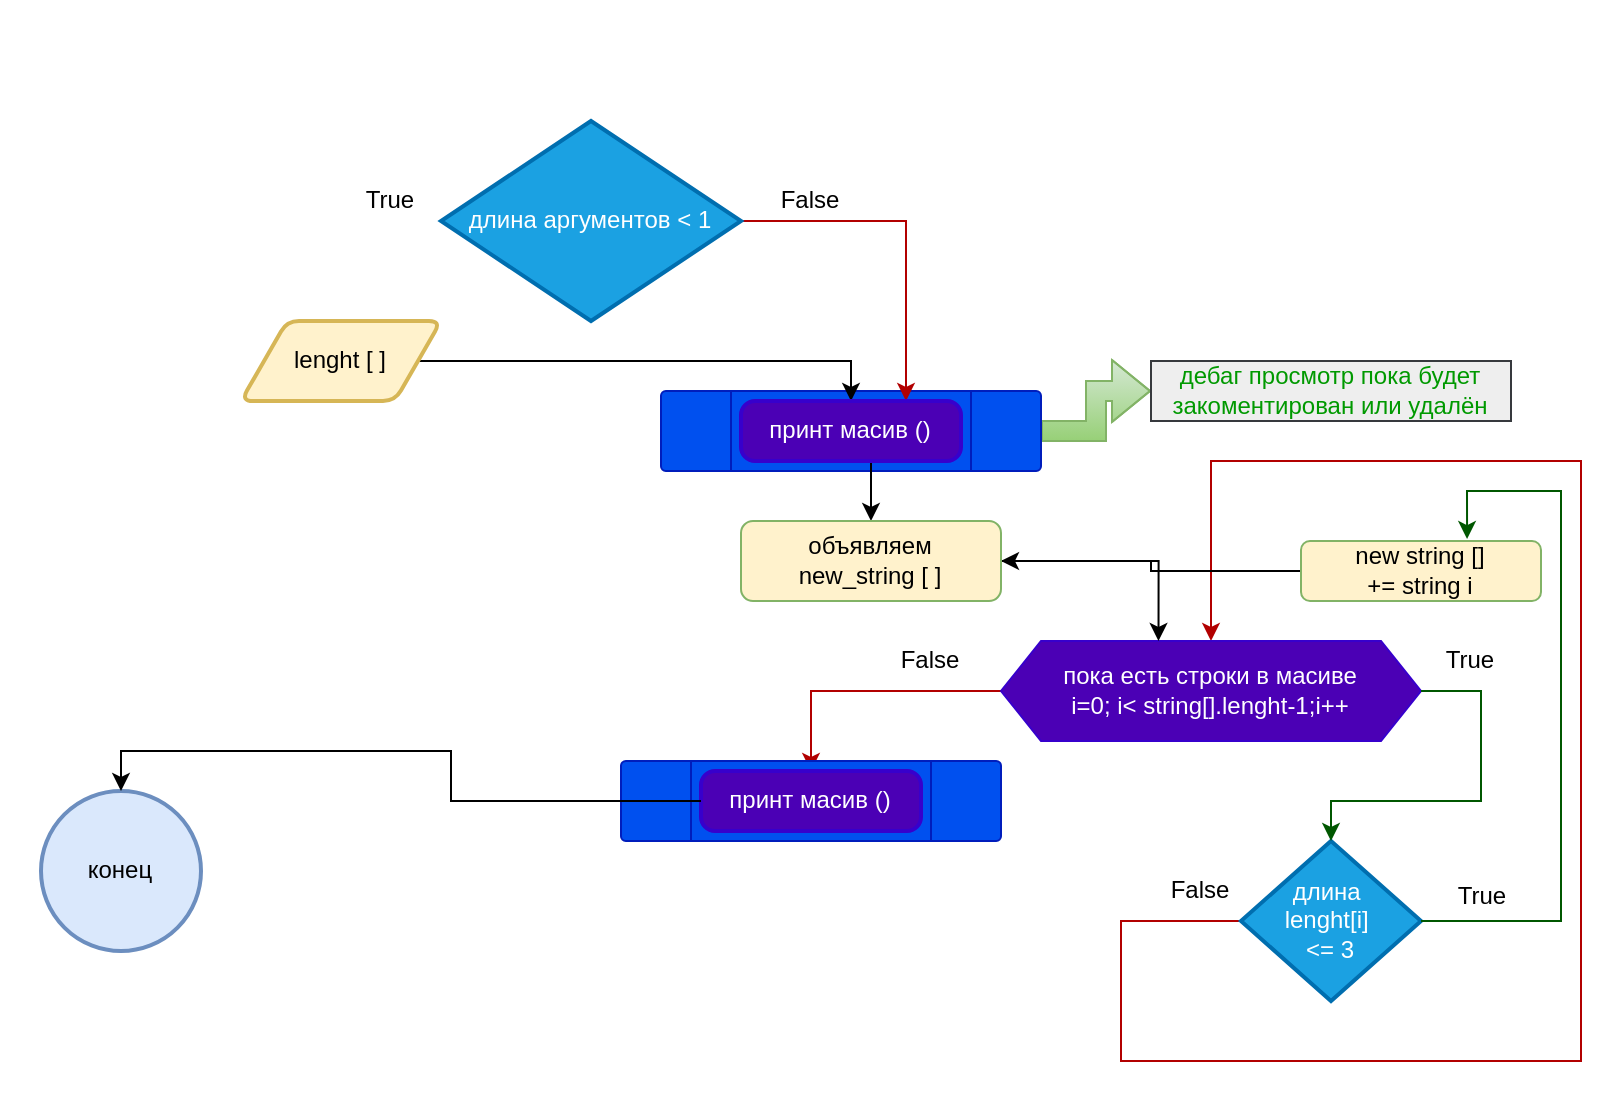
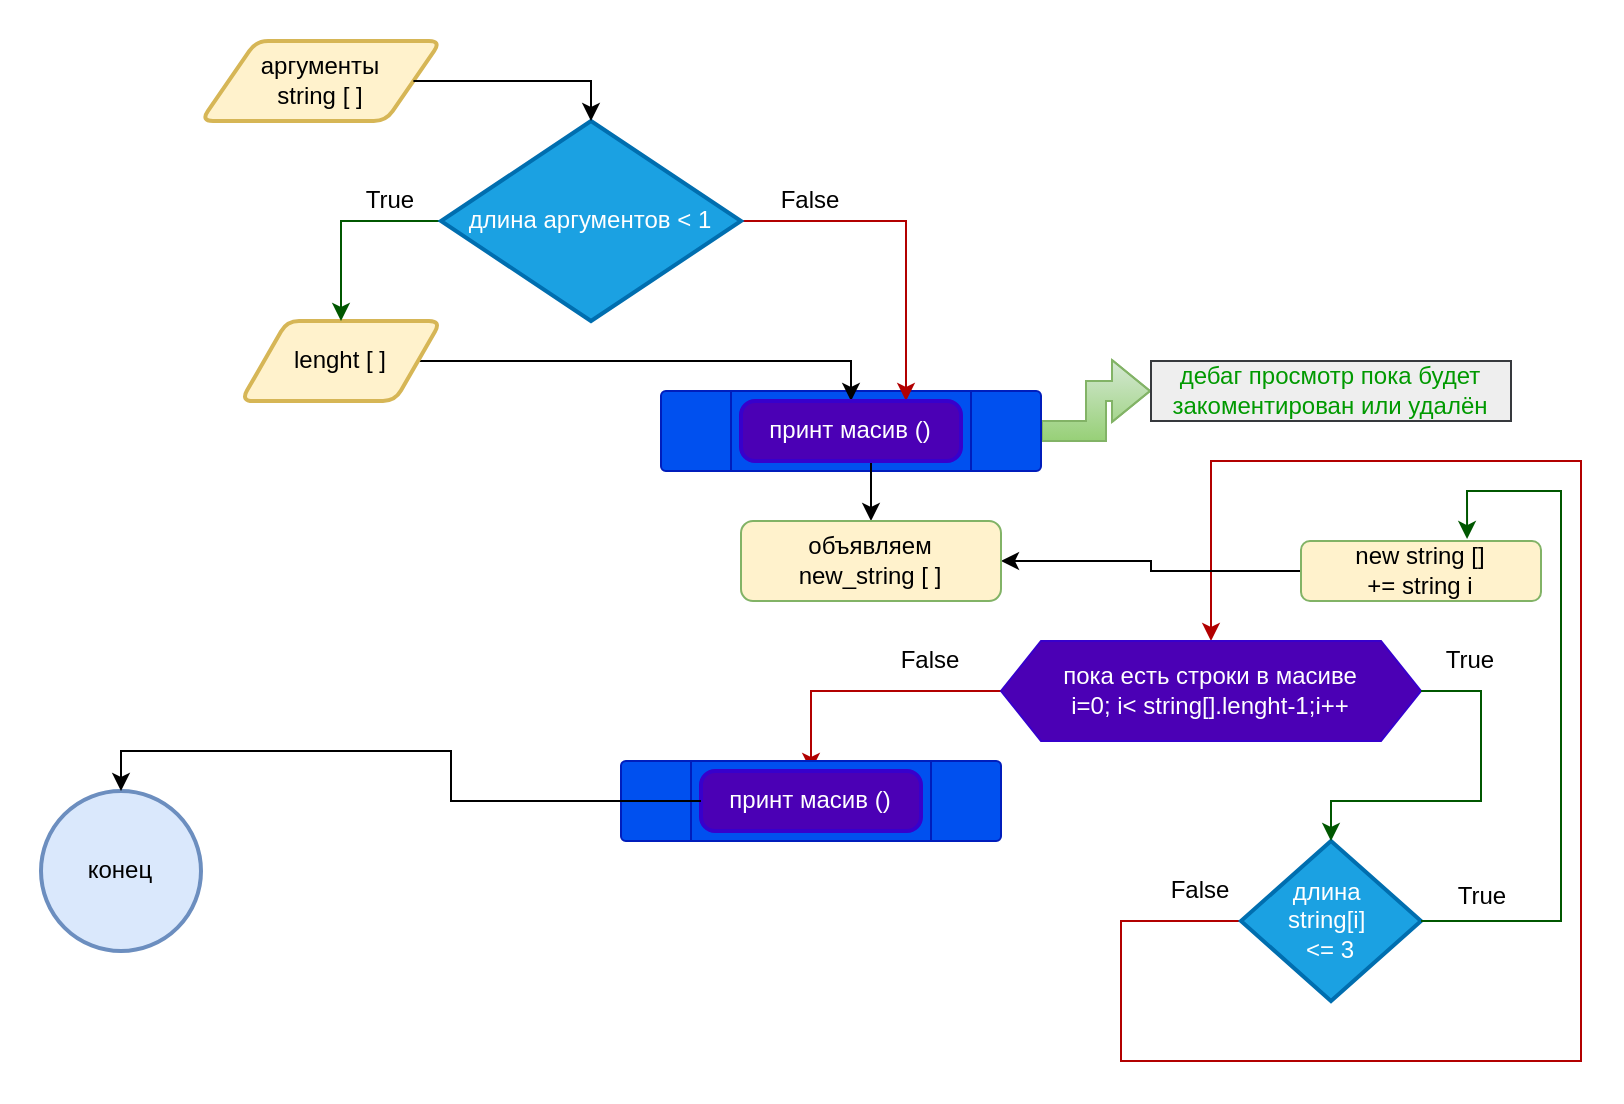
node "аргументы string [ ]": added
edge "аргументы string [ ]" -> "длина аргументов < 1": added
edge "длина аргументов < 1" -> "lenght [ ]": added
edge "объявляем new_string [ ]" -> "пока есть строки в масиве i=0; i< string[].lenght-1;i++": removed
node "длина lenght[i] <= 3": label "длина lenght[i] <= 3" -> "длина string[i] <= 3"
